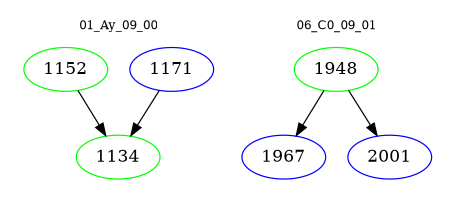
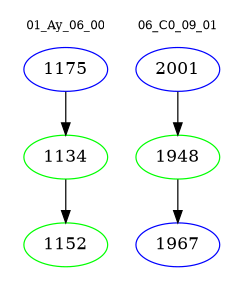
cluster "01_Ay_09_00": label "01_Ay_09_00" -> "01_Ay_06_00"
node "1171": label "1171" -> "1175"
edge "1152" -> "1134": reversed
edge "1948" -> "2001": reversed
